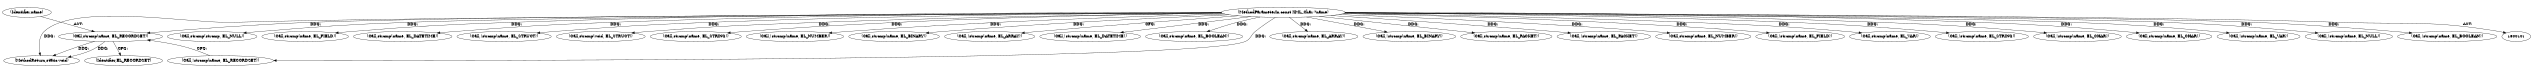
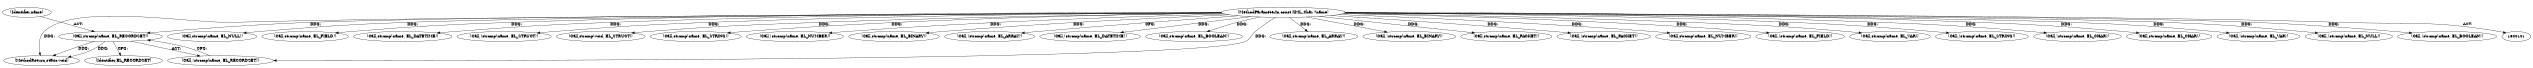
node "(Call,strcmp(strcmp, EL_NULL))": label "(Call,strcmp(strcmp, EL_NULL))" -> "(Call,strcmp(name, EL_NULL))"
edge "(Call,strcmp(name, EL_RECORDSET))" -> "(Call,!strcmp(name, EL_RECORDSET))": added, label "AST:"
